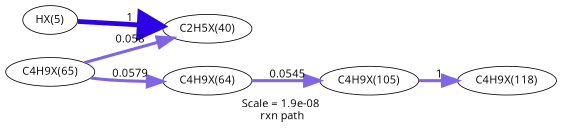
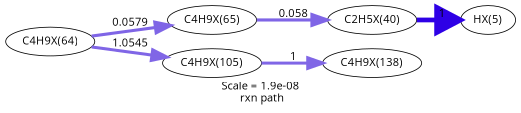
edge "HX(5)" -> "C2H5X(40)": reversed
edge "C4H9X(64)" -> "C4H9X(105)": label " 0.0545" -> " 1.0545"
edge "C4H9X(65)" -> "C4H9X(64)": reversed
node "C4H9X(118)": label "C4H9X(118)" -> "C4H9X(138)"
